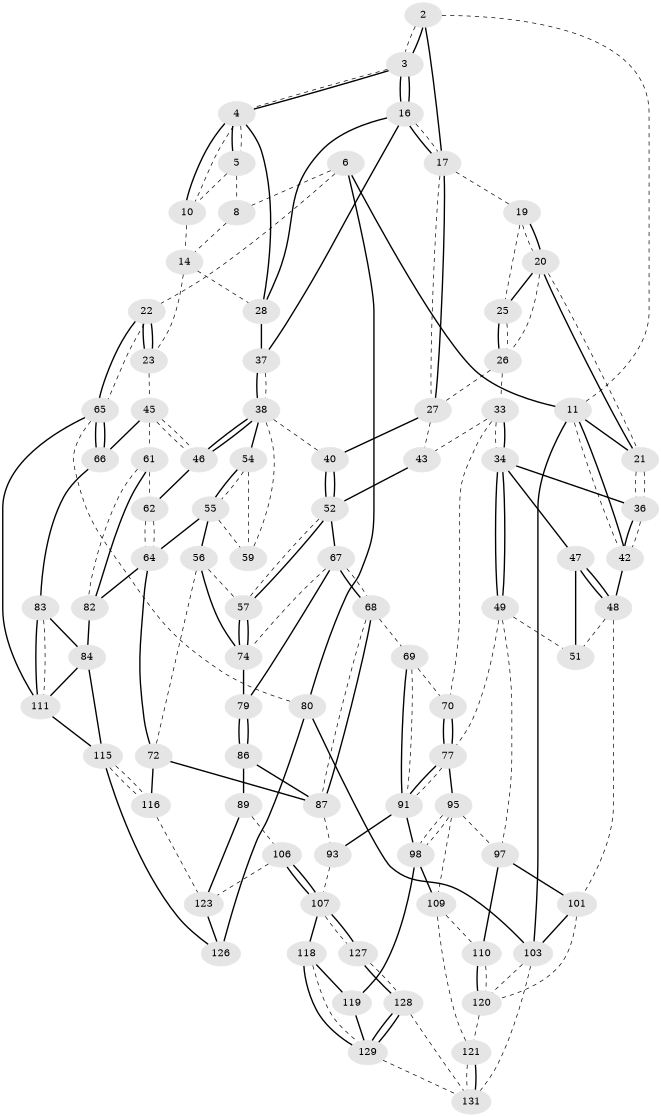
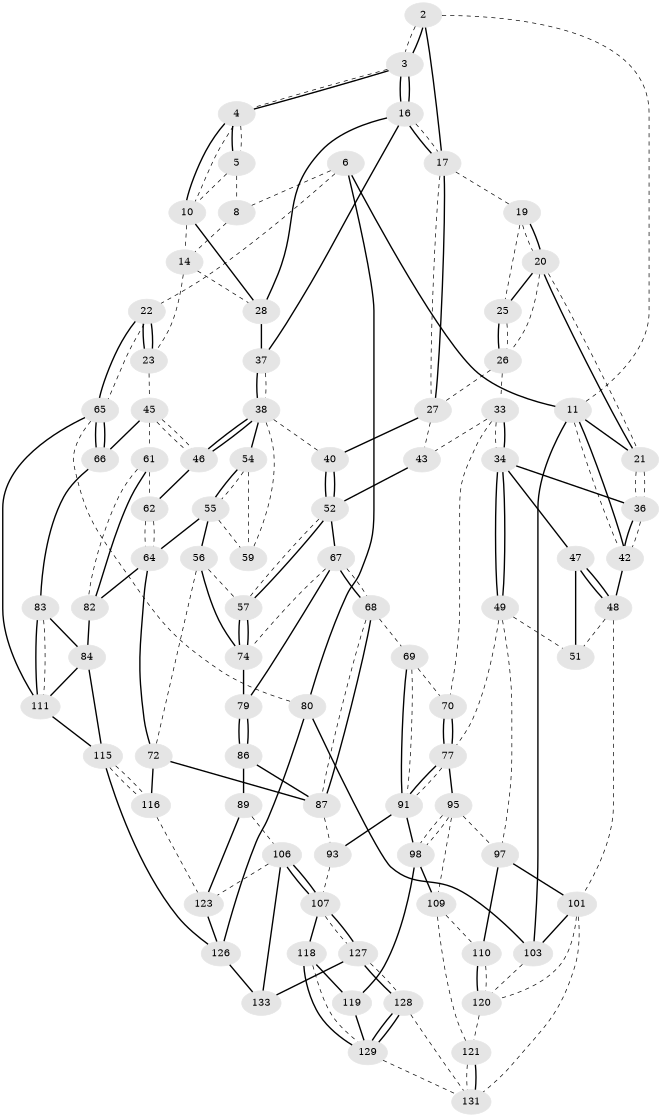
edge "4" -- "28": now "10" -- "28"
node "133": added
edge "103" -- "131": now "101" -- "131"
